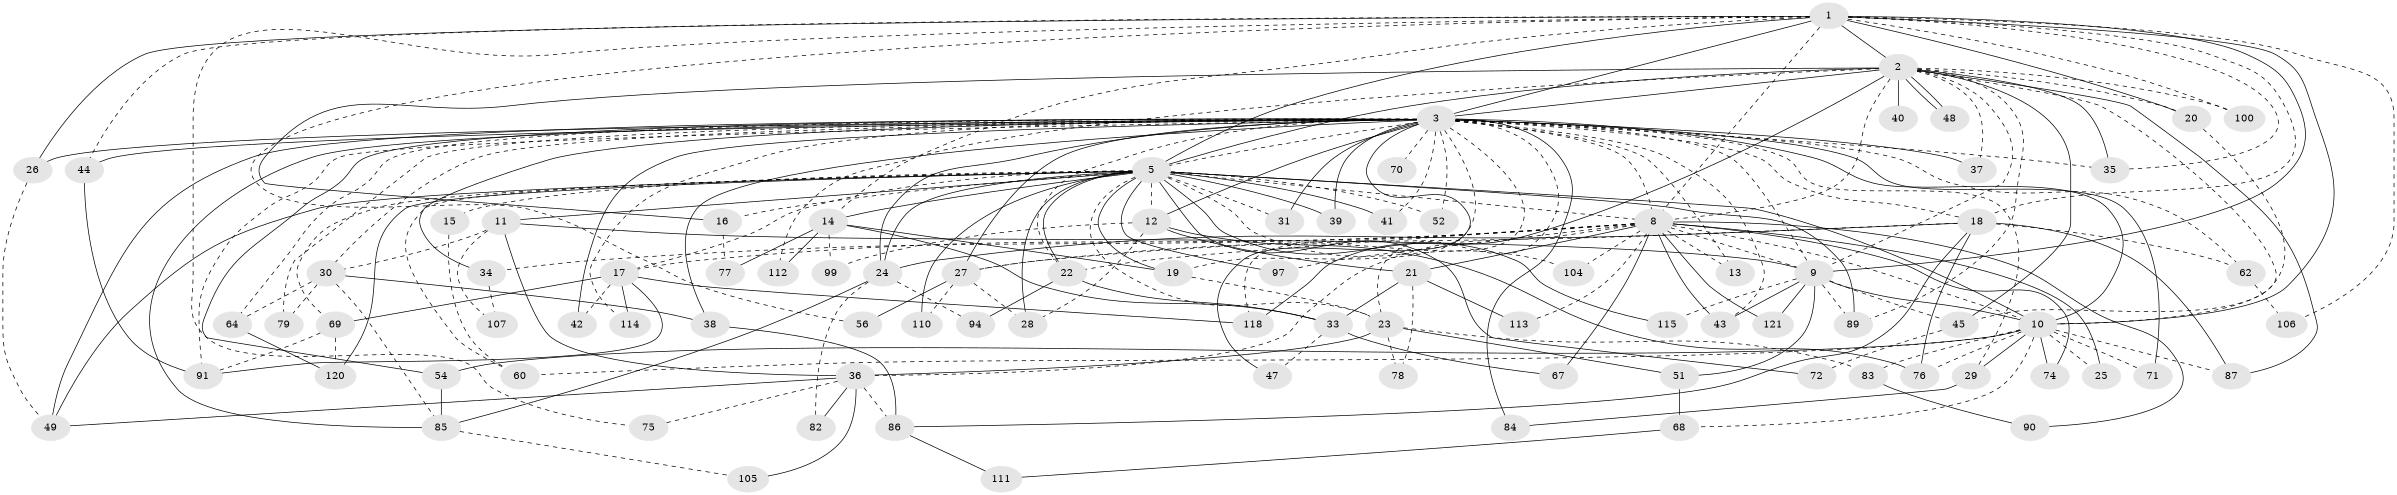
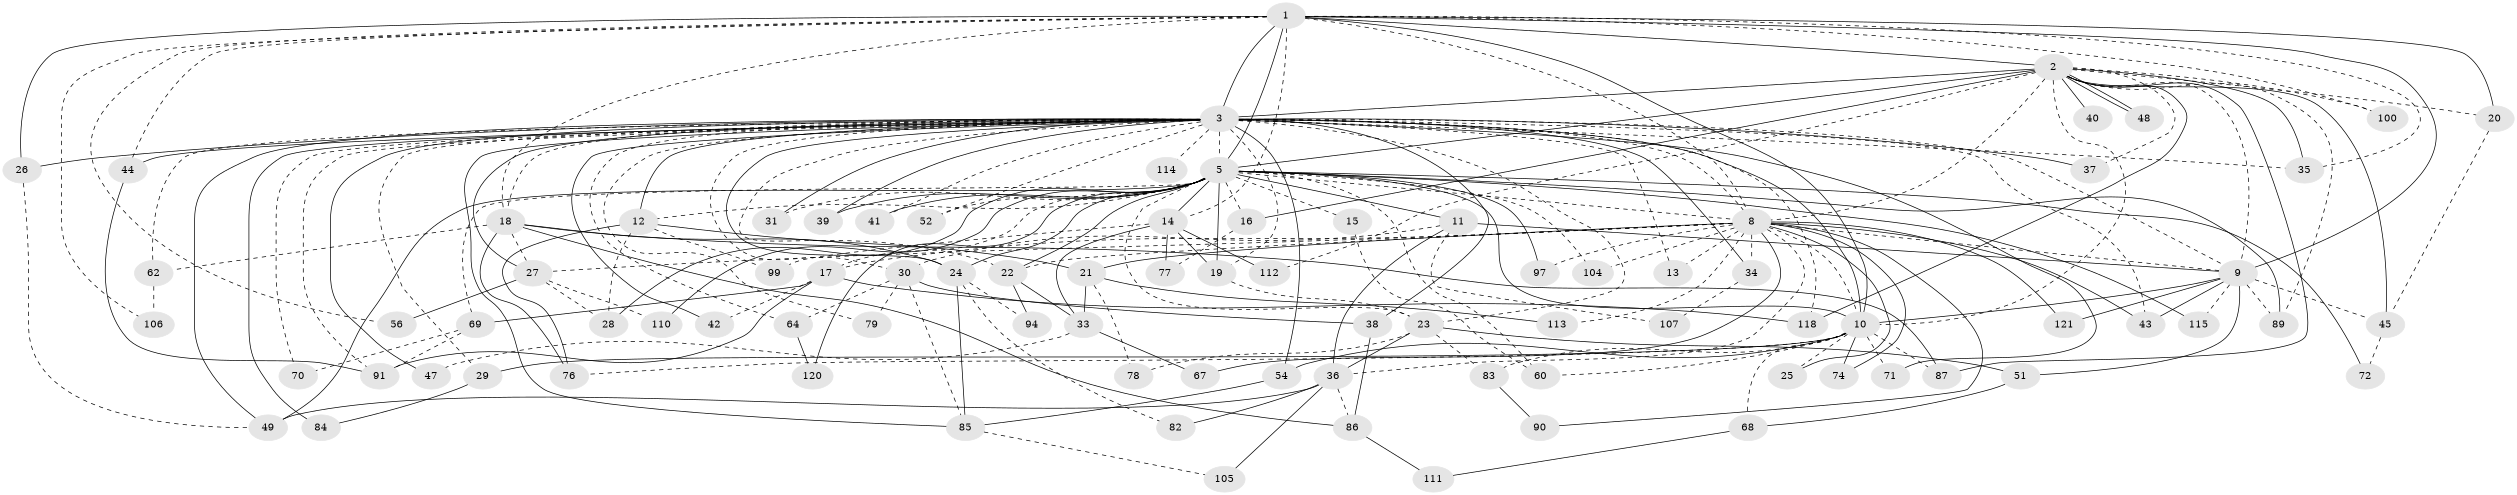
edge "17" -- "114": removed
edge "69" -- "120": now "69" -- "70"
node "75": removed
